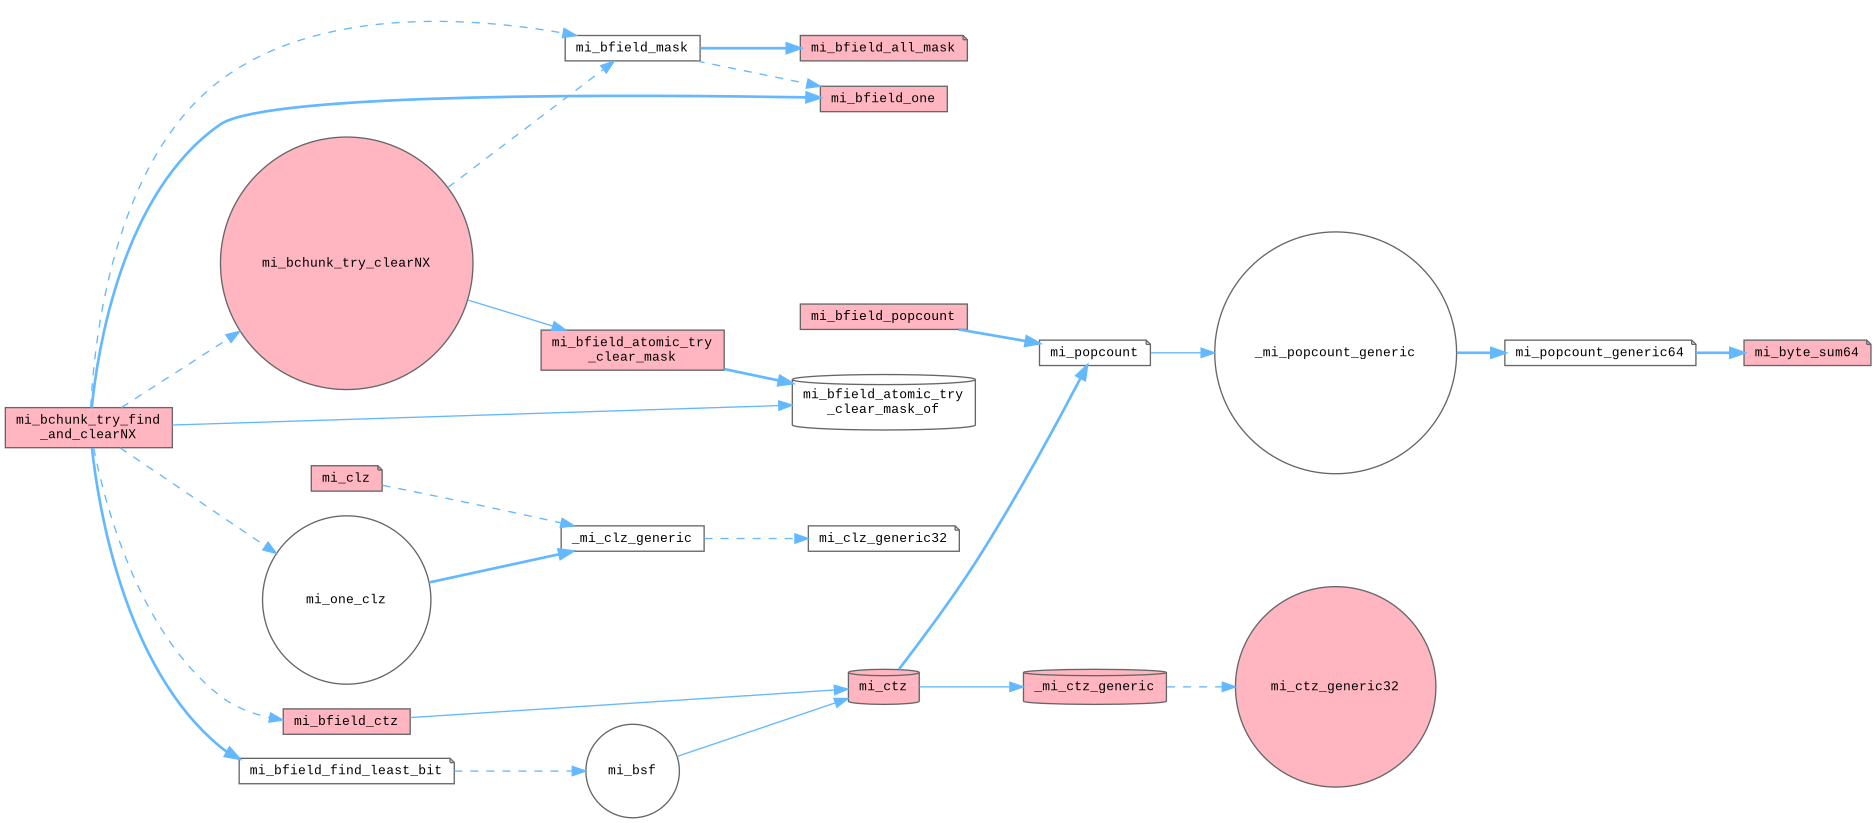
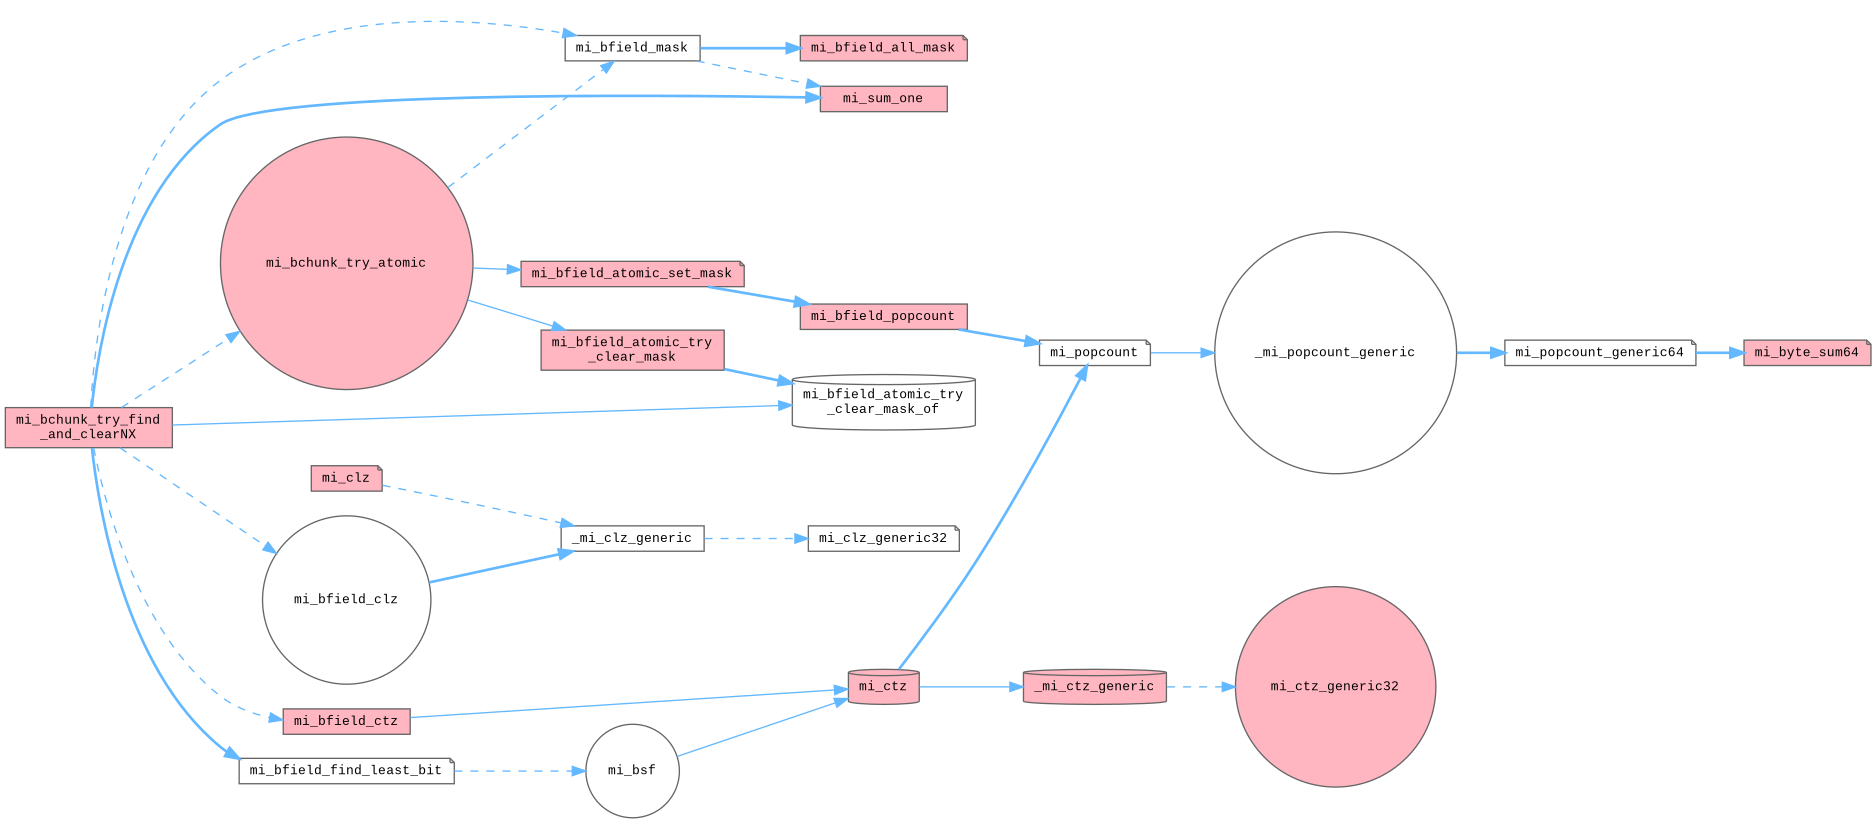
node "mi_bfield_one": label "mi_bfield_one" -> "mi_sum_one"
node "mi_bchunk_try_clearNX": label "mi_bchunk_try_clearNX" -> "mi_bchunk_try_atomic"
node "mi_bfield_atomic_set_mask": added
node "mi_one_clz": label "mi_one_clz" -> "mi_bfield_clz"
